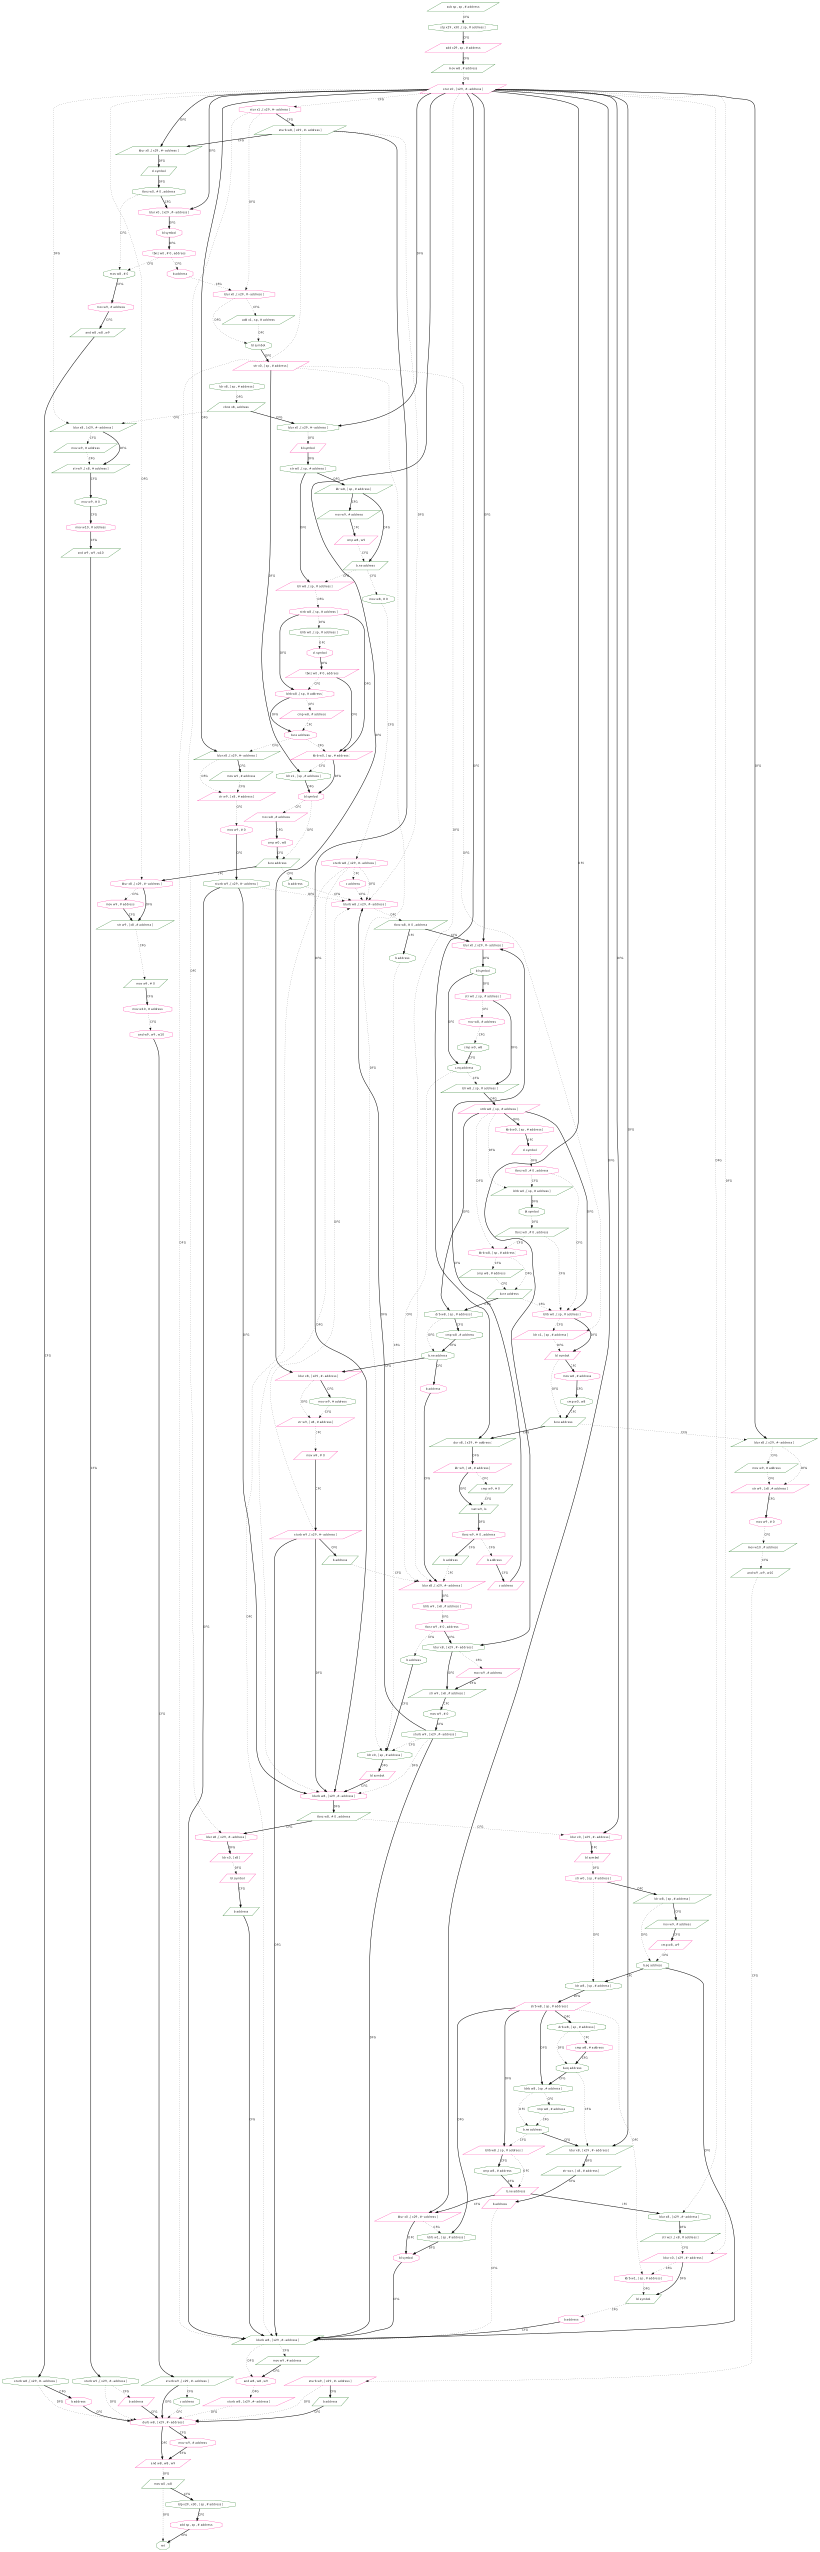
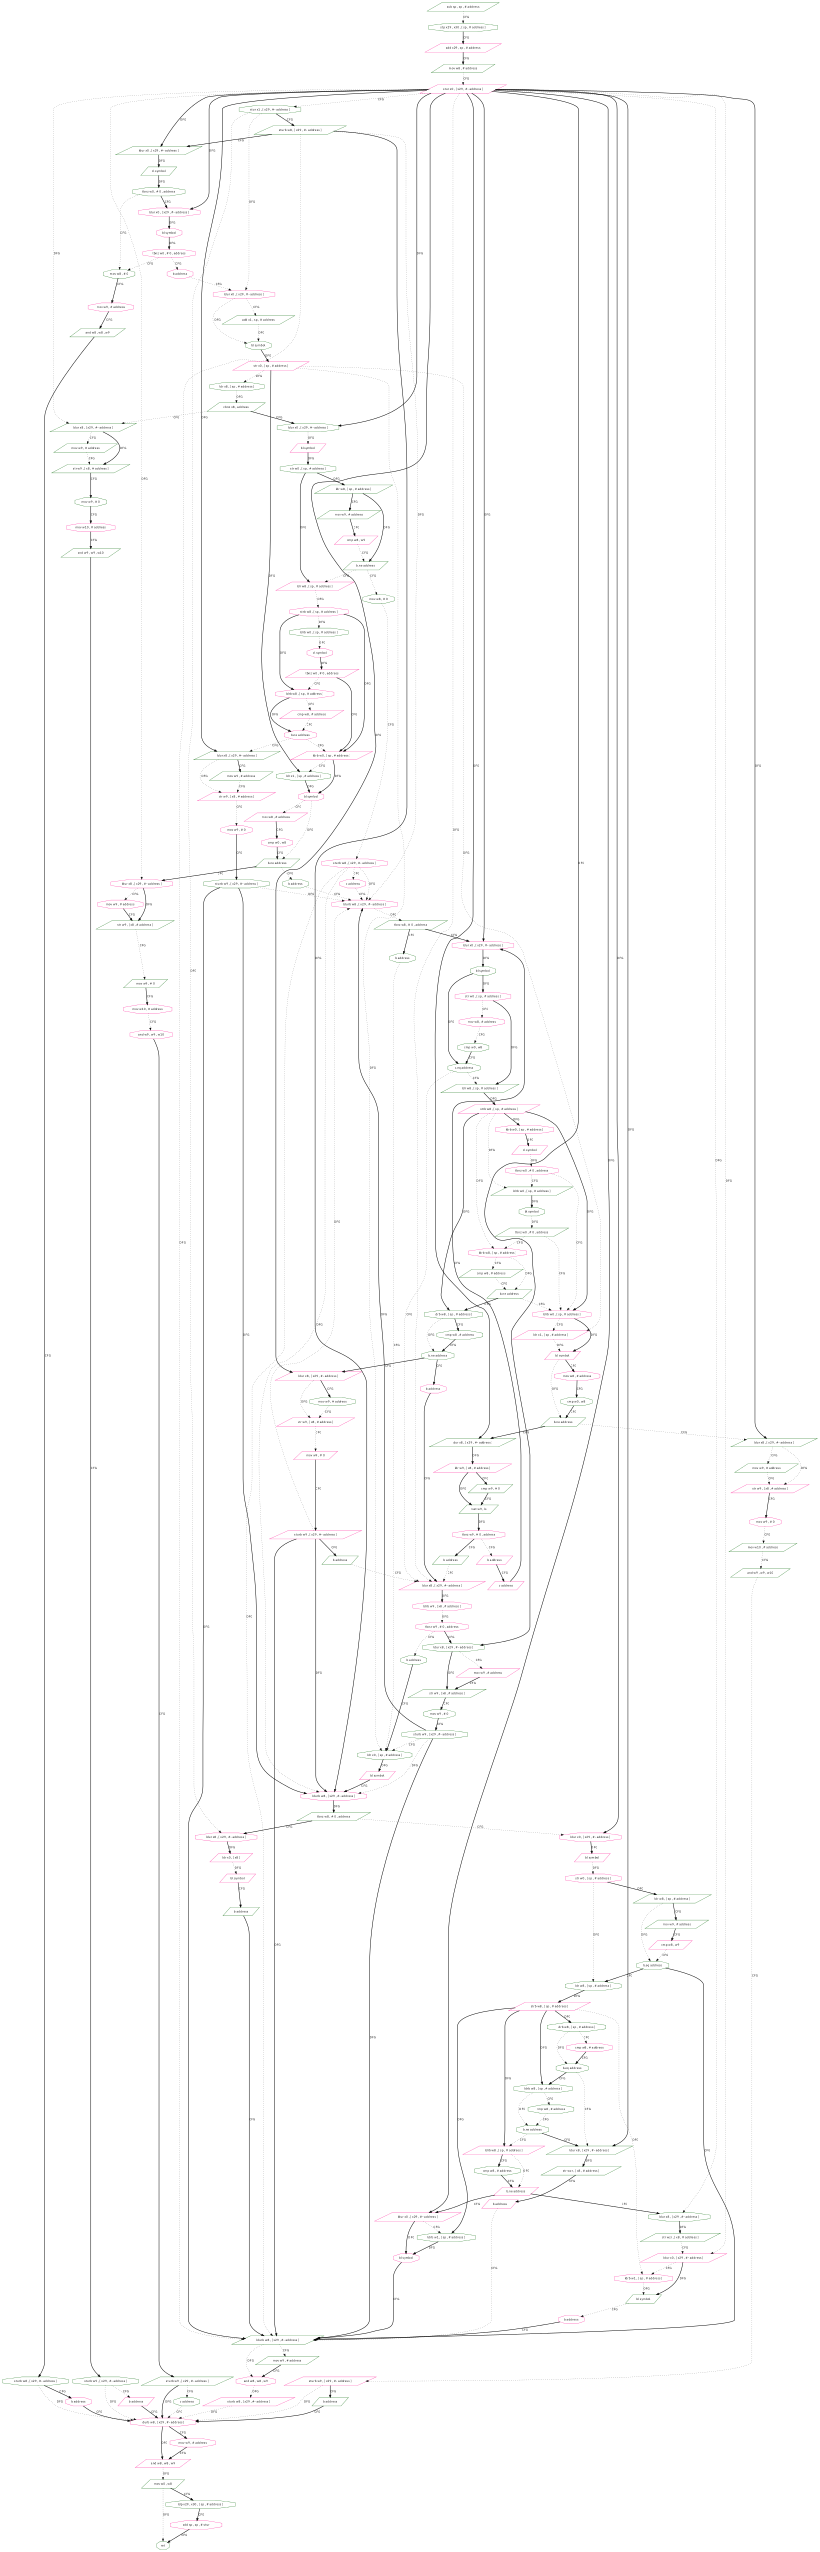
node "stur x1 , [ x29 , #- address ]": color deeppink -> darkgreen
edge "str x0 , [ sp , # address ]" -> "ldr x8 , [ sp , # address ]": added, label "DFG"
edge "ldr w9 , [ x8 , # address ]" -> "cmp w9 , # 0": style dotted -> bold
edge "cmp w9 , # 0" -> "cset w9 , ls": style dotted -> bold
node "add sp , sp , # address": label "add sp , sp , # address" -> "add sp , sp , # stur"
